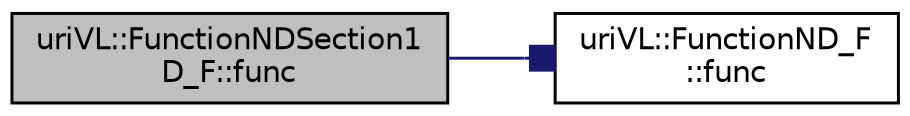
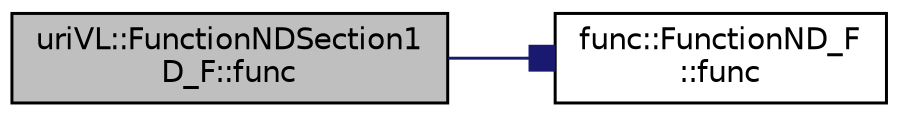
node "uriVL::FunctionND_F ::func": label "uriVL::FunctionND_F ::func" -> "func::FunctionND_F ::func"
